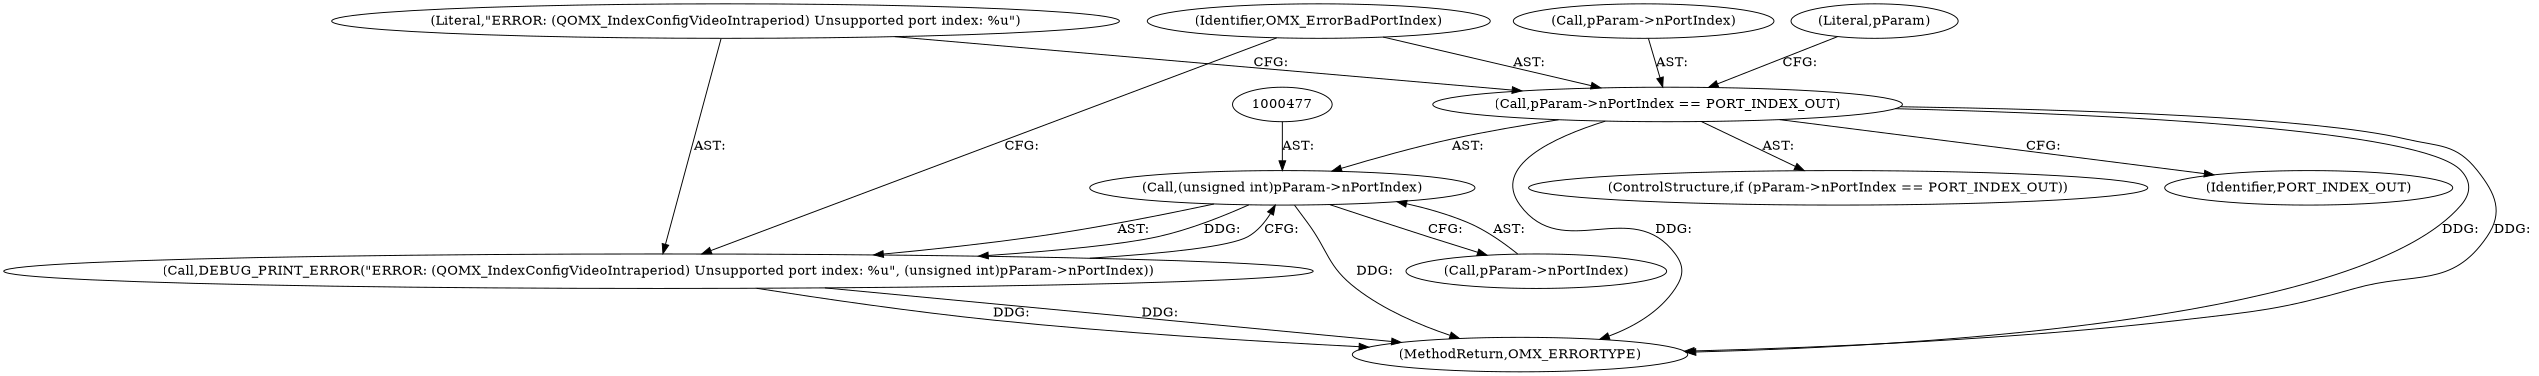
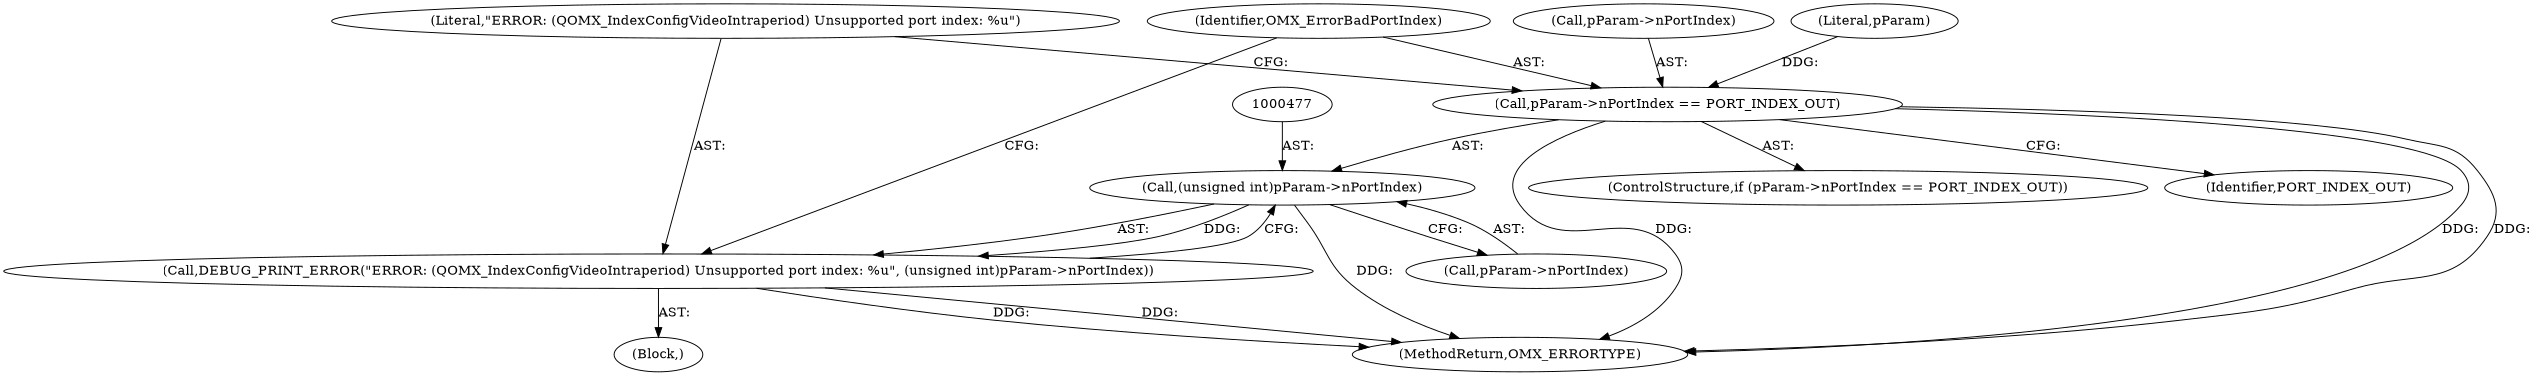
edge "(Literal,pParam)" -> "(Call,pParam->nPortIndex == PORT_INDEX_OUT)": label "CFG: " -> "DDG: "
node "(Block,)": added
